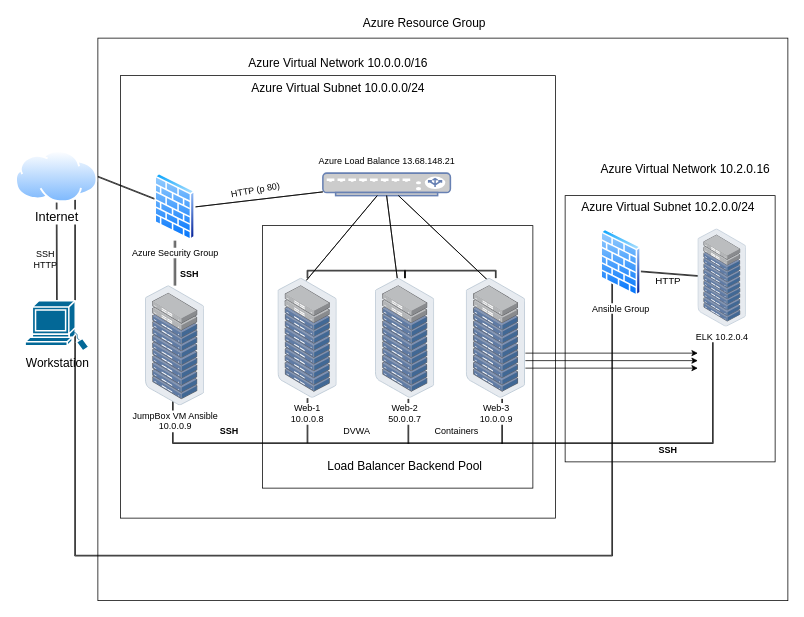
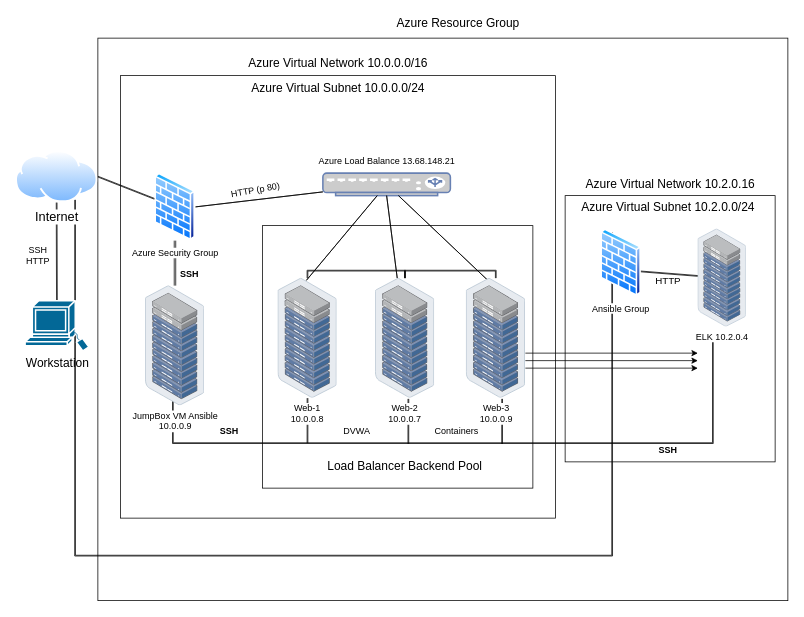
node "Azure Resource Group": moved (424, 23) -> (458, 23)
node "Azure Virtual Network 10.2.0.16": moved (685, 168) -> (670, 183)
node "SSH HTTP": moved (45, 259) -> (38, 255)
node "Web-2 50.0.0.7": label "Web-2 50.0.0.7" -> "Web-2 10.0.0.7"
